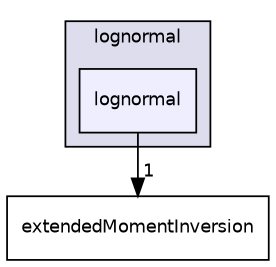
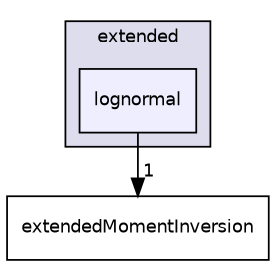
cluster "lognormal": label "lognormal" -> "extended"
